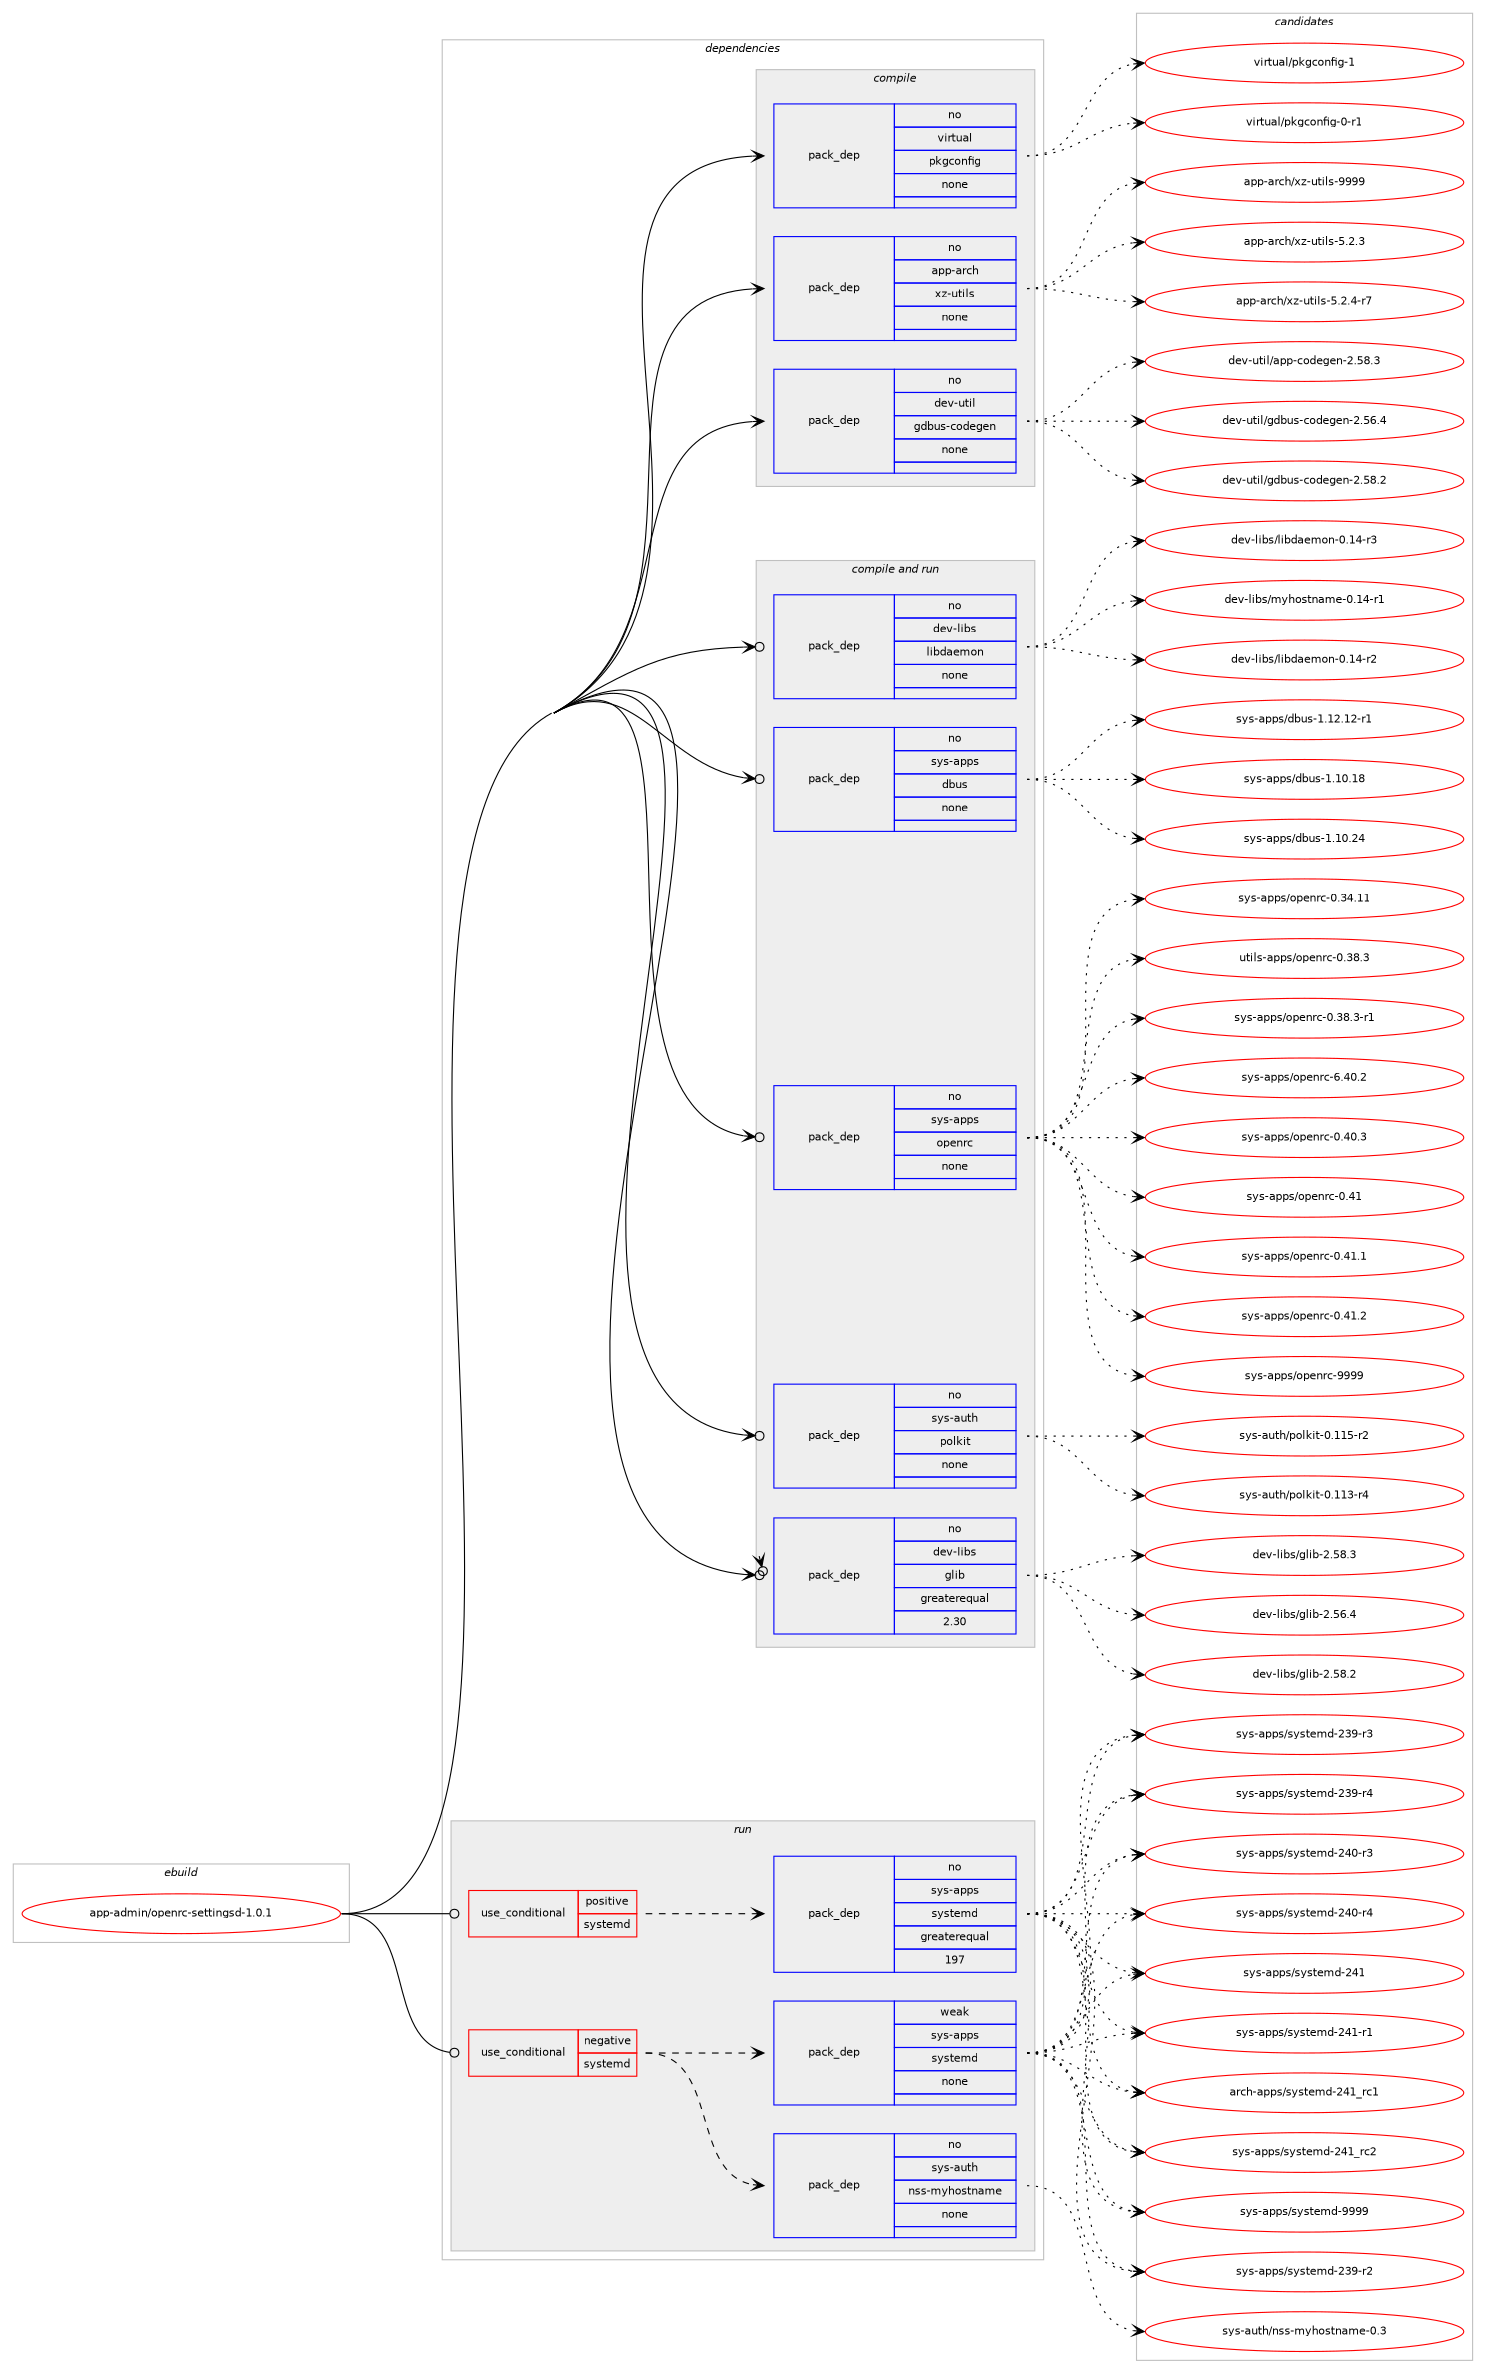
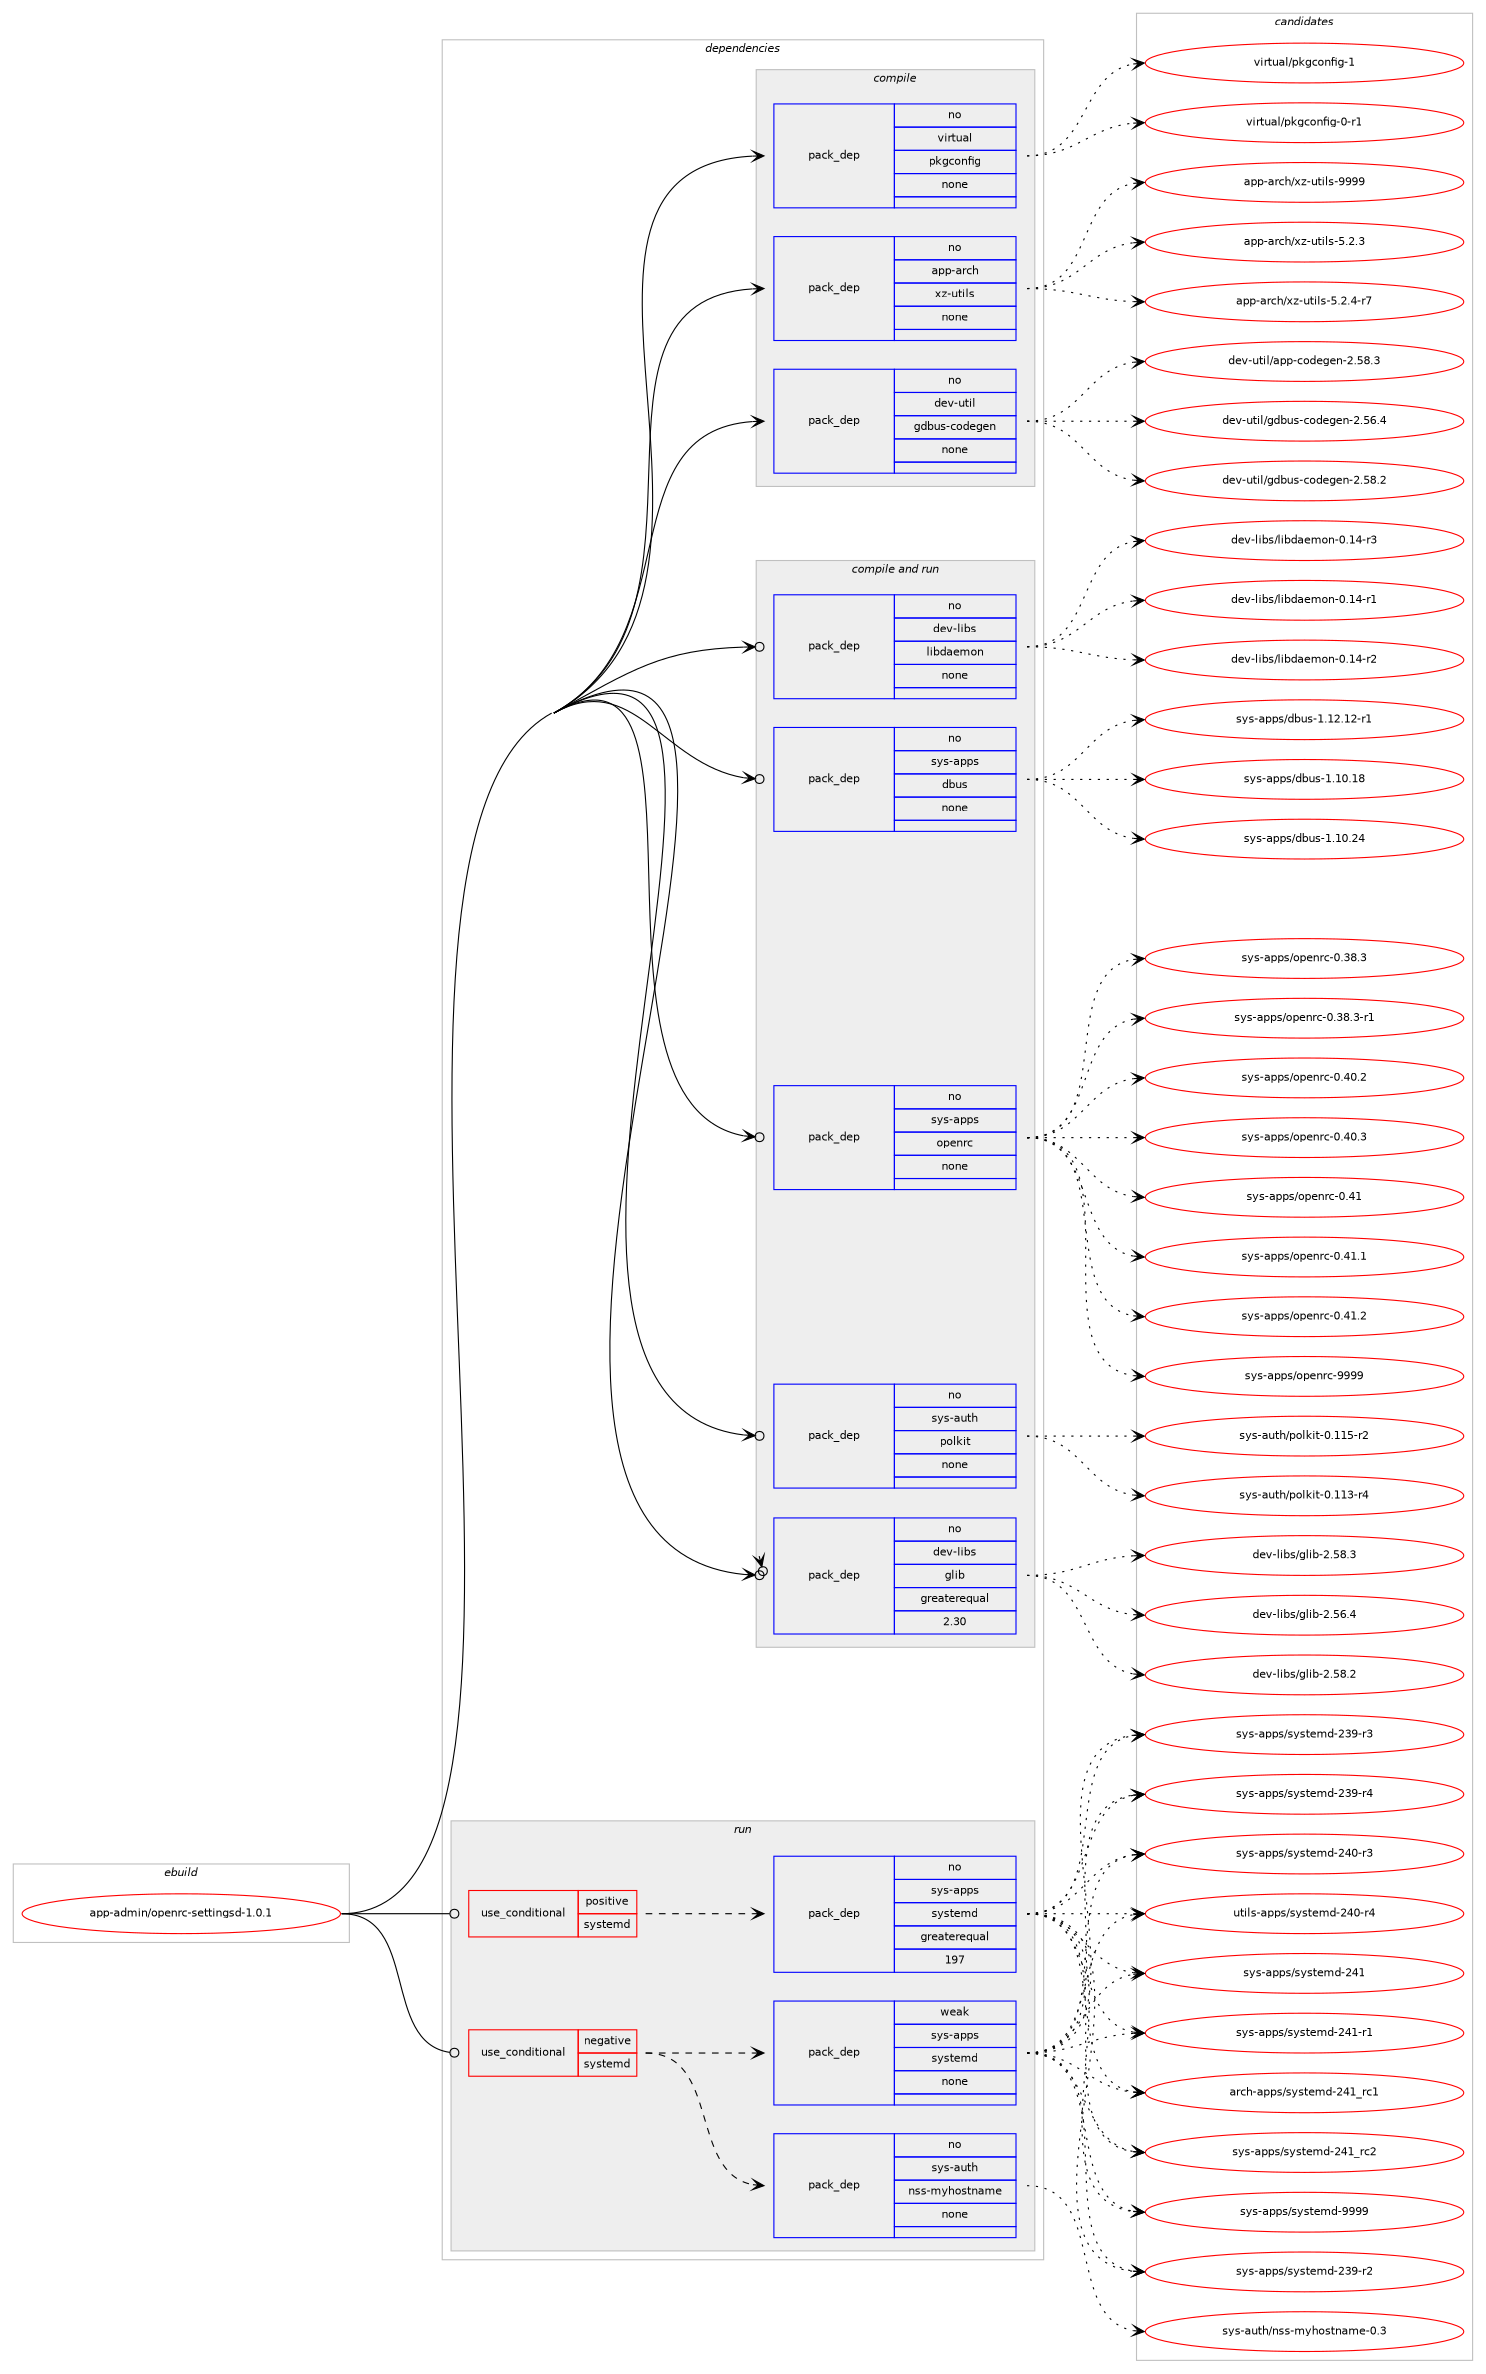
node "dev-libs/myhostname-0.14-r1": label "dev-libs/myhostname-0.14-r1" -> "dev-libs/libdaemon-0.14-r1"
node "sys-apps/openrc-0.34.11": removed
node "utils-apps/openrc-0.38.3": label "utils-apps/openrc-0.38.3" -> "sys-apps/openrc-0.38.3"
node "sys-apps/openrc-6.40.2": label "sys-apps/openrc-6.40.2" -> "sys-apps/openrc-0.40.2"
node "sys-apps/systemd-240-r4": label "sys-apps/systemd-240-r4" -> "utils-apps/systemd-240-r4"
